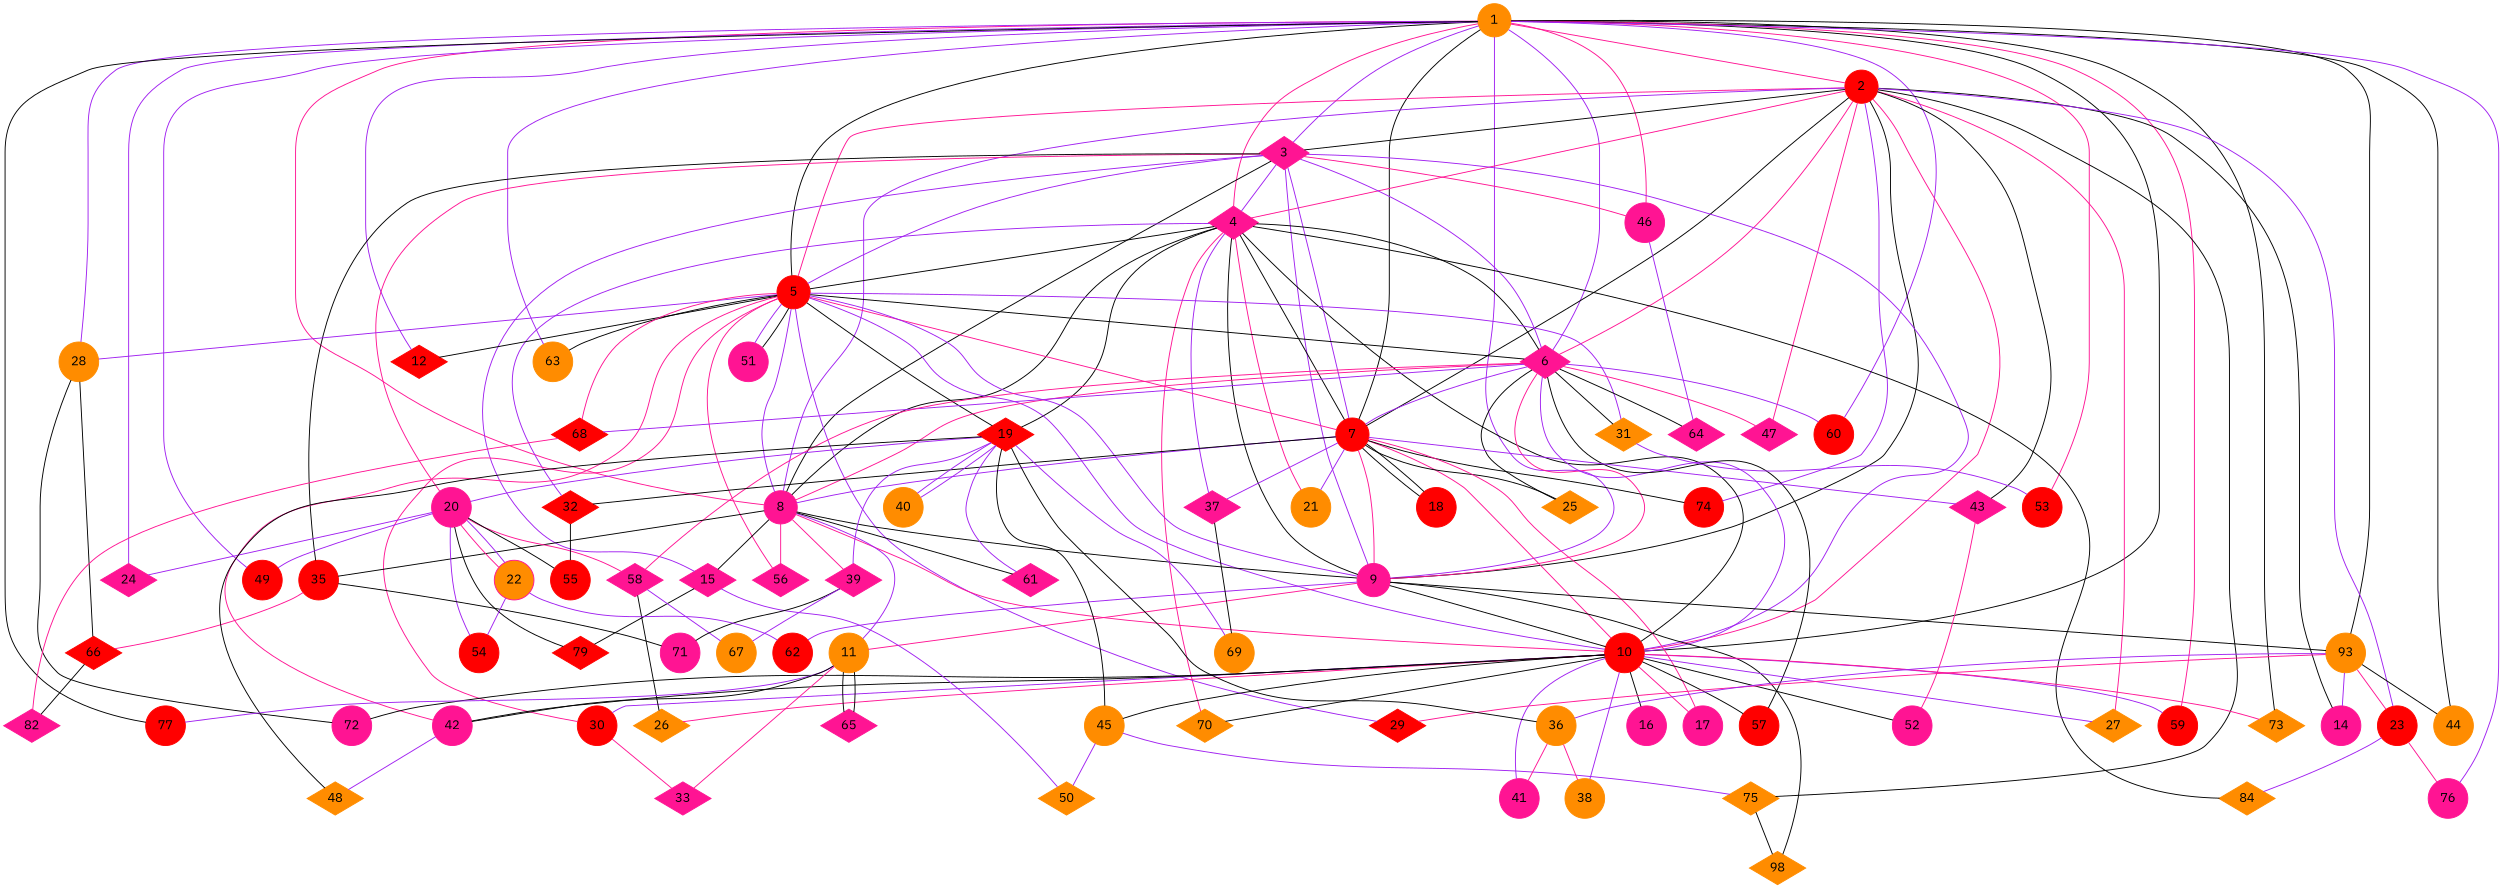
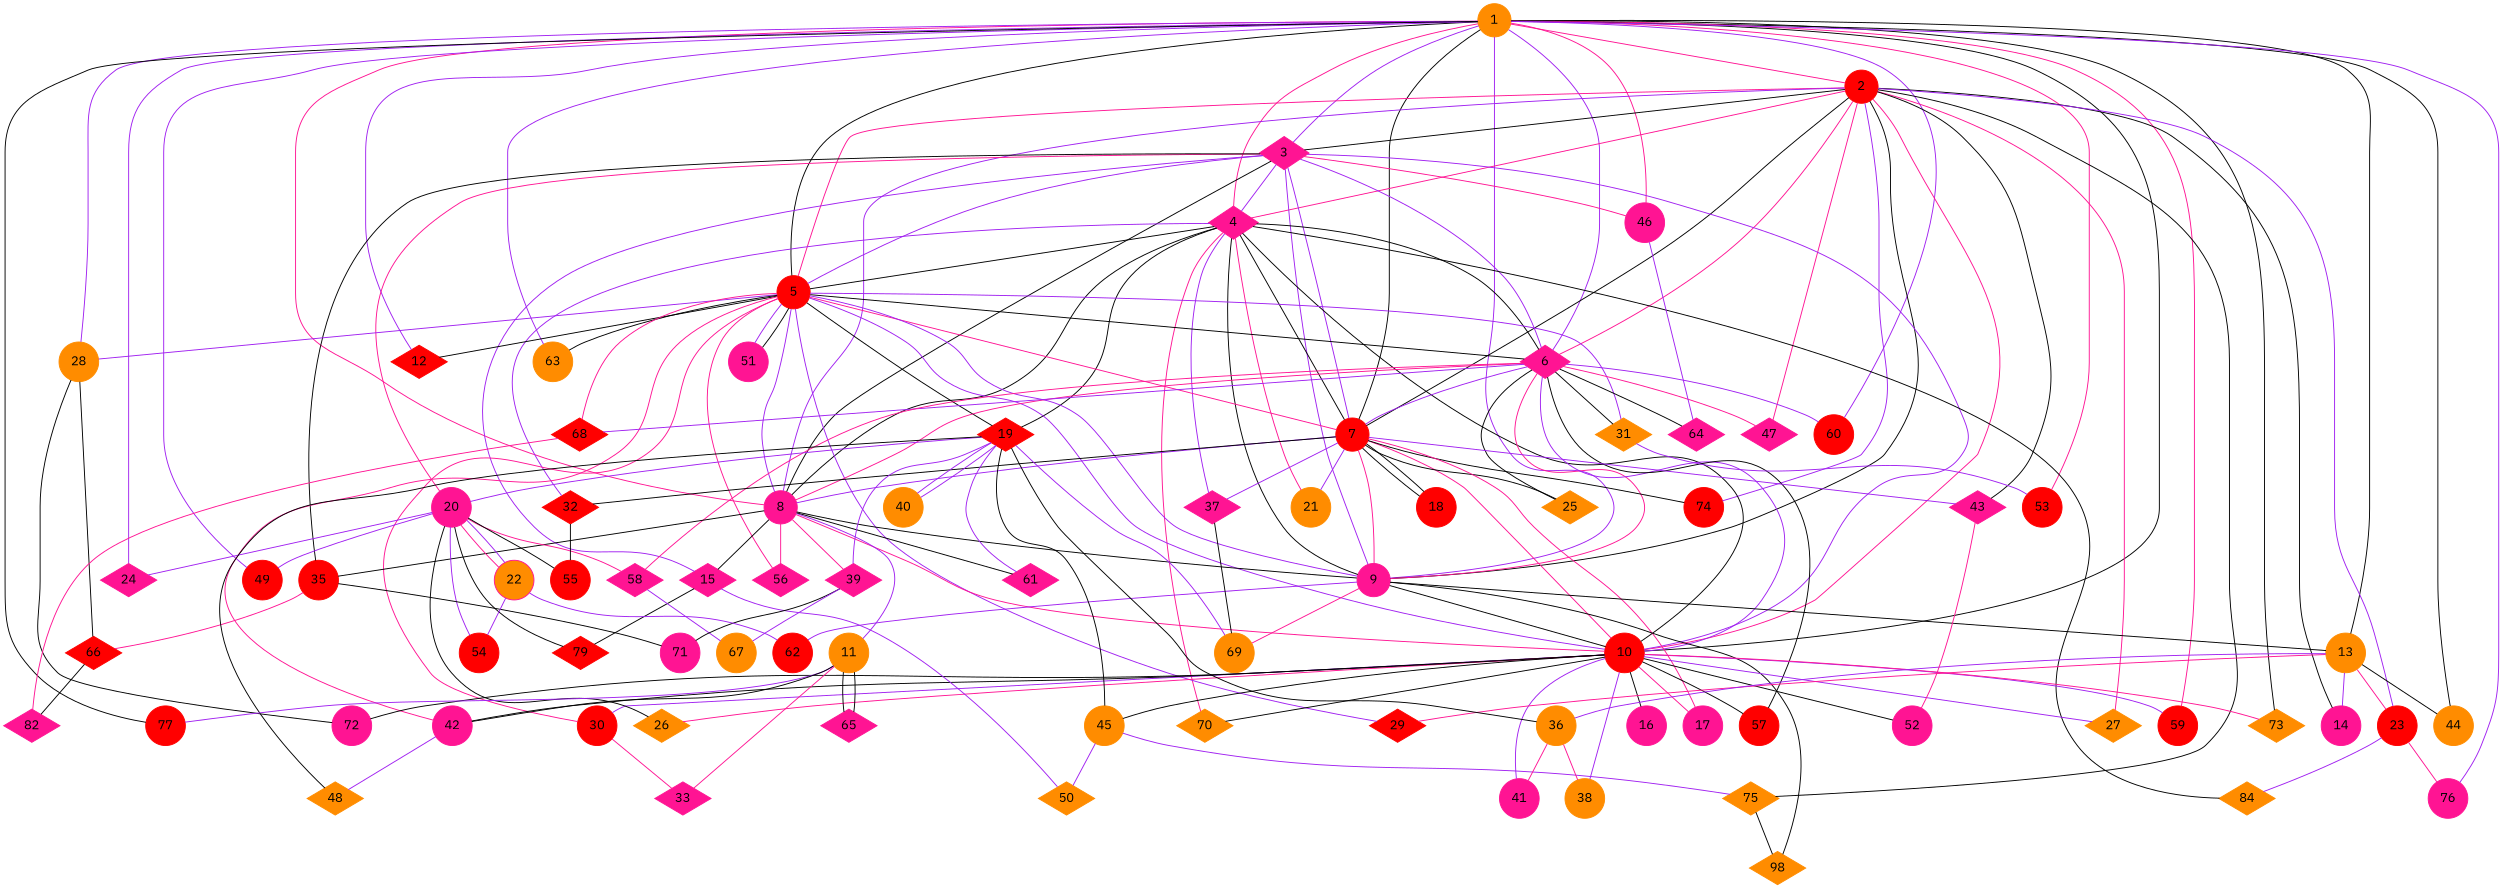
edge "9" -- "11": now "9" -- "69"
edge "58" -- "26": now "20" -- "26"
node "93": label "93" -> "13"
